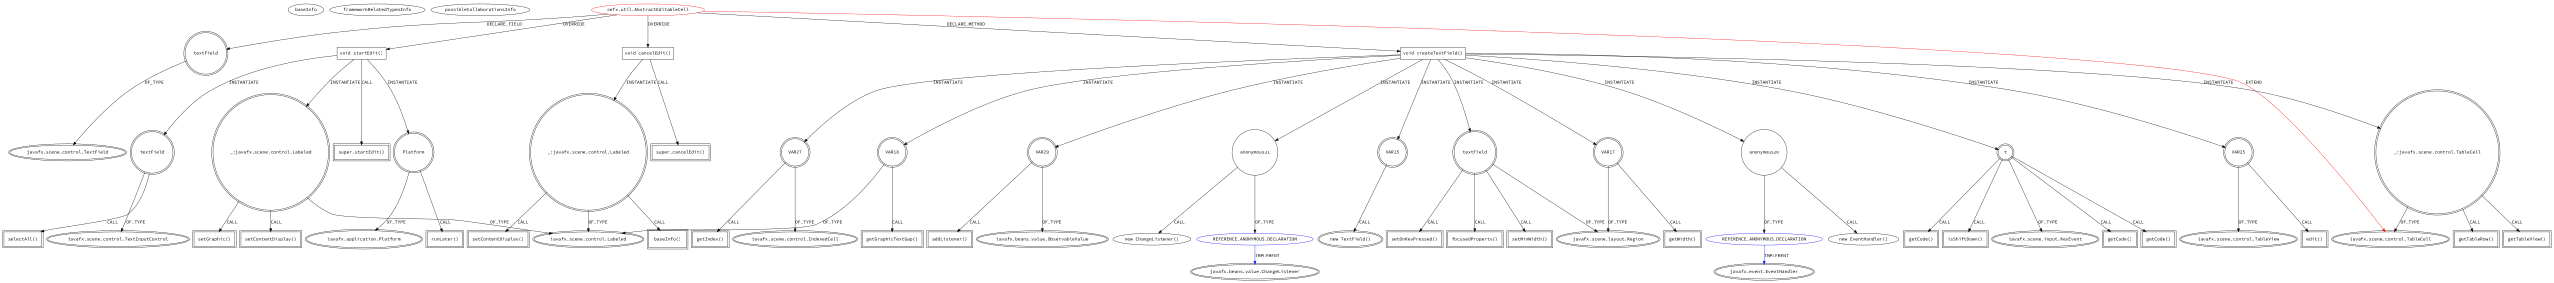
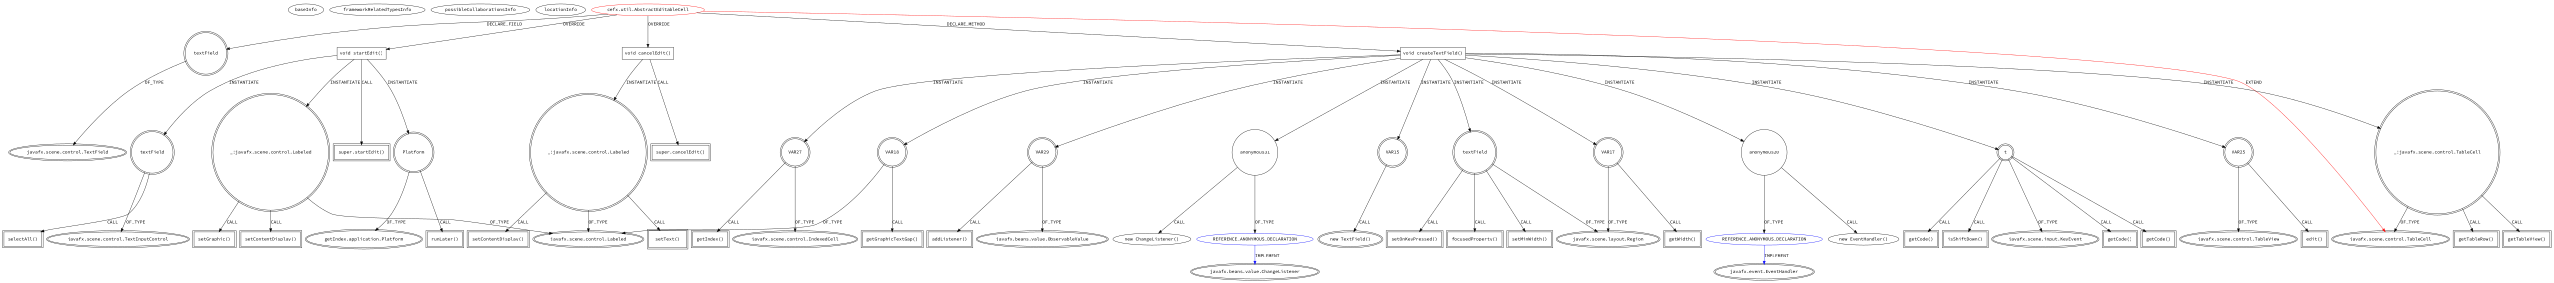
node "locationInfo": added
node "javafx.application.Platform": label "javafx.application.Platform" -> "getIndex.application.Platform"
node "baseInfo()": label "baseInfo()" -> "setText()"
